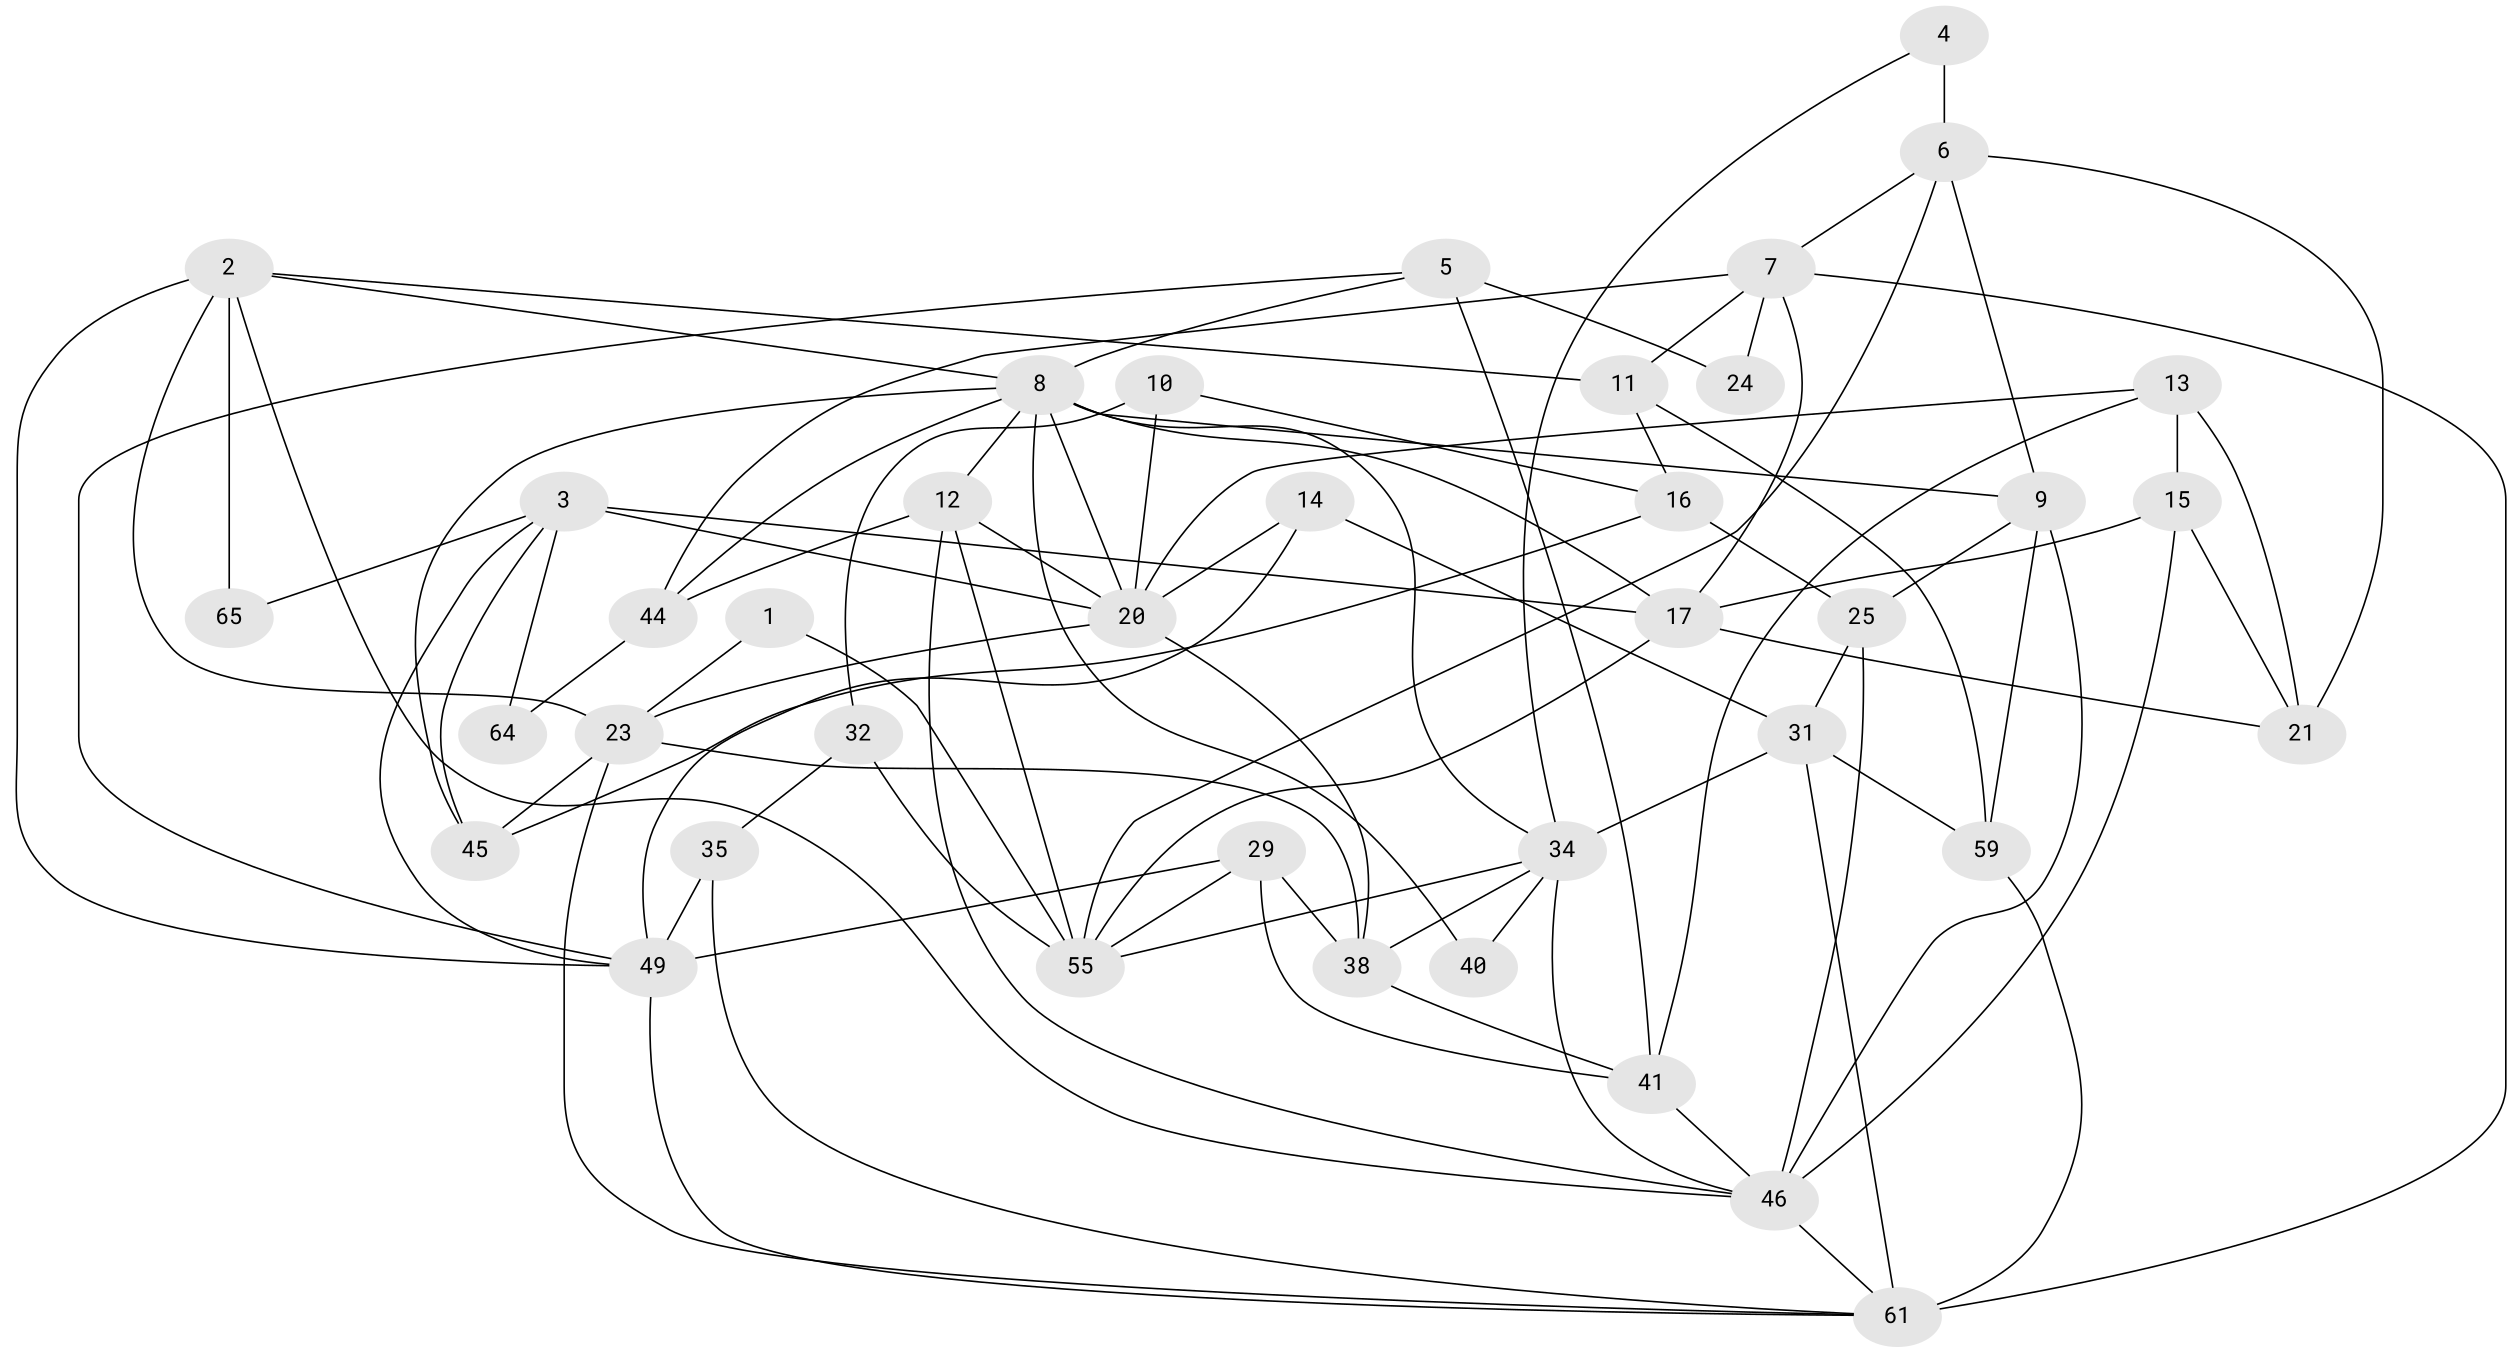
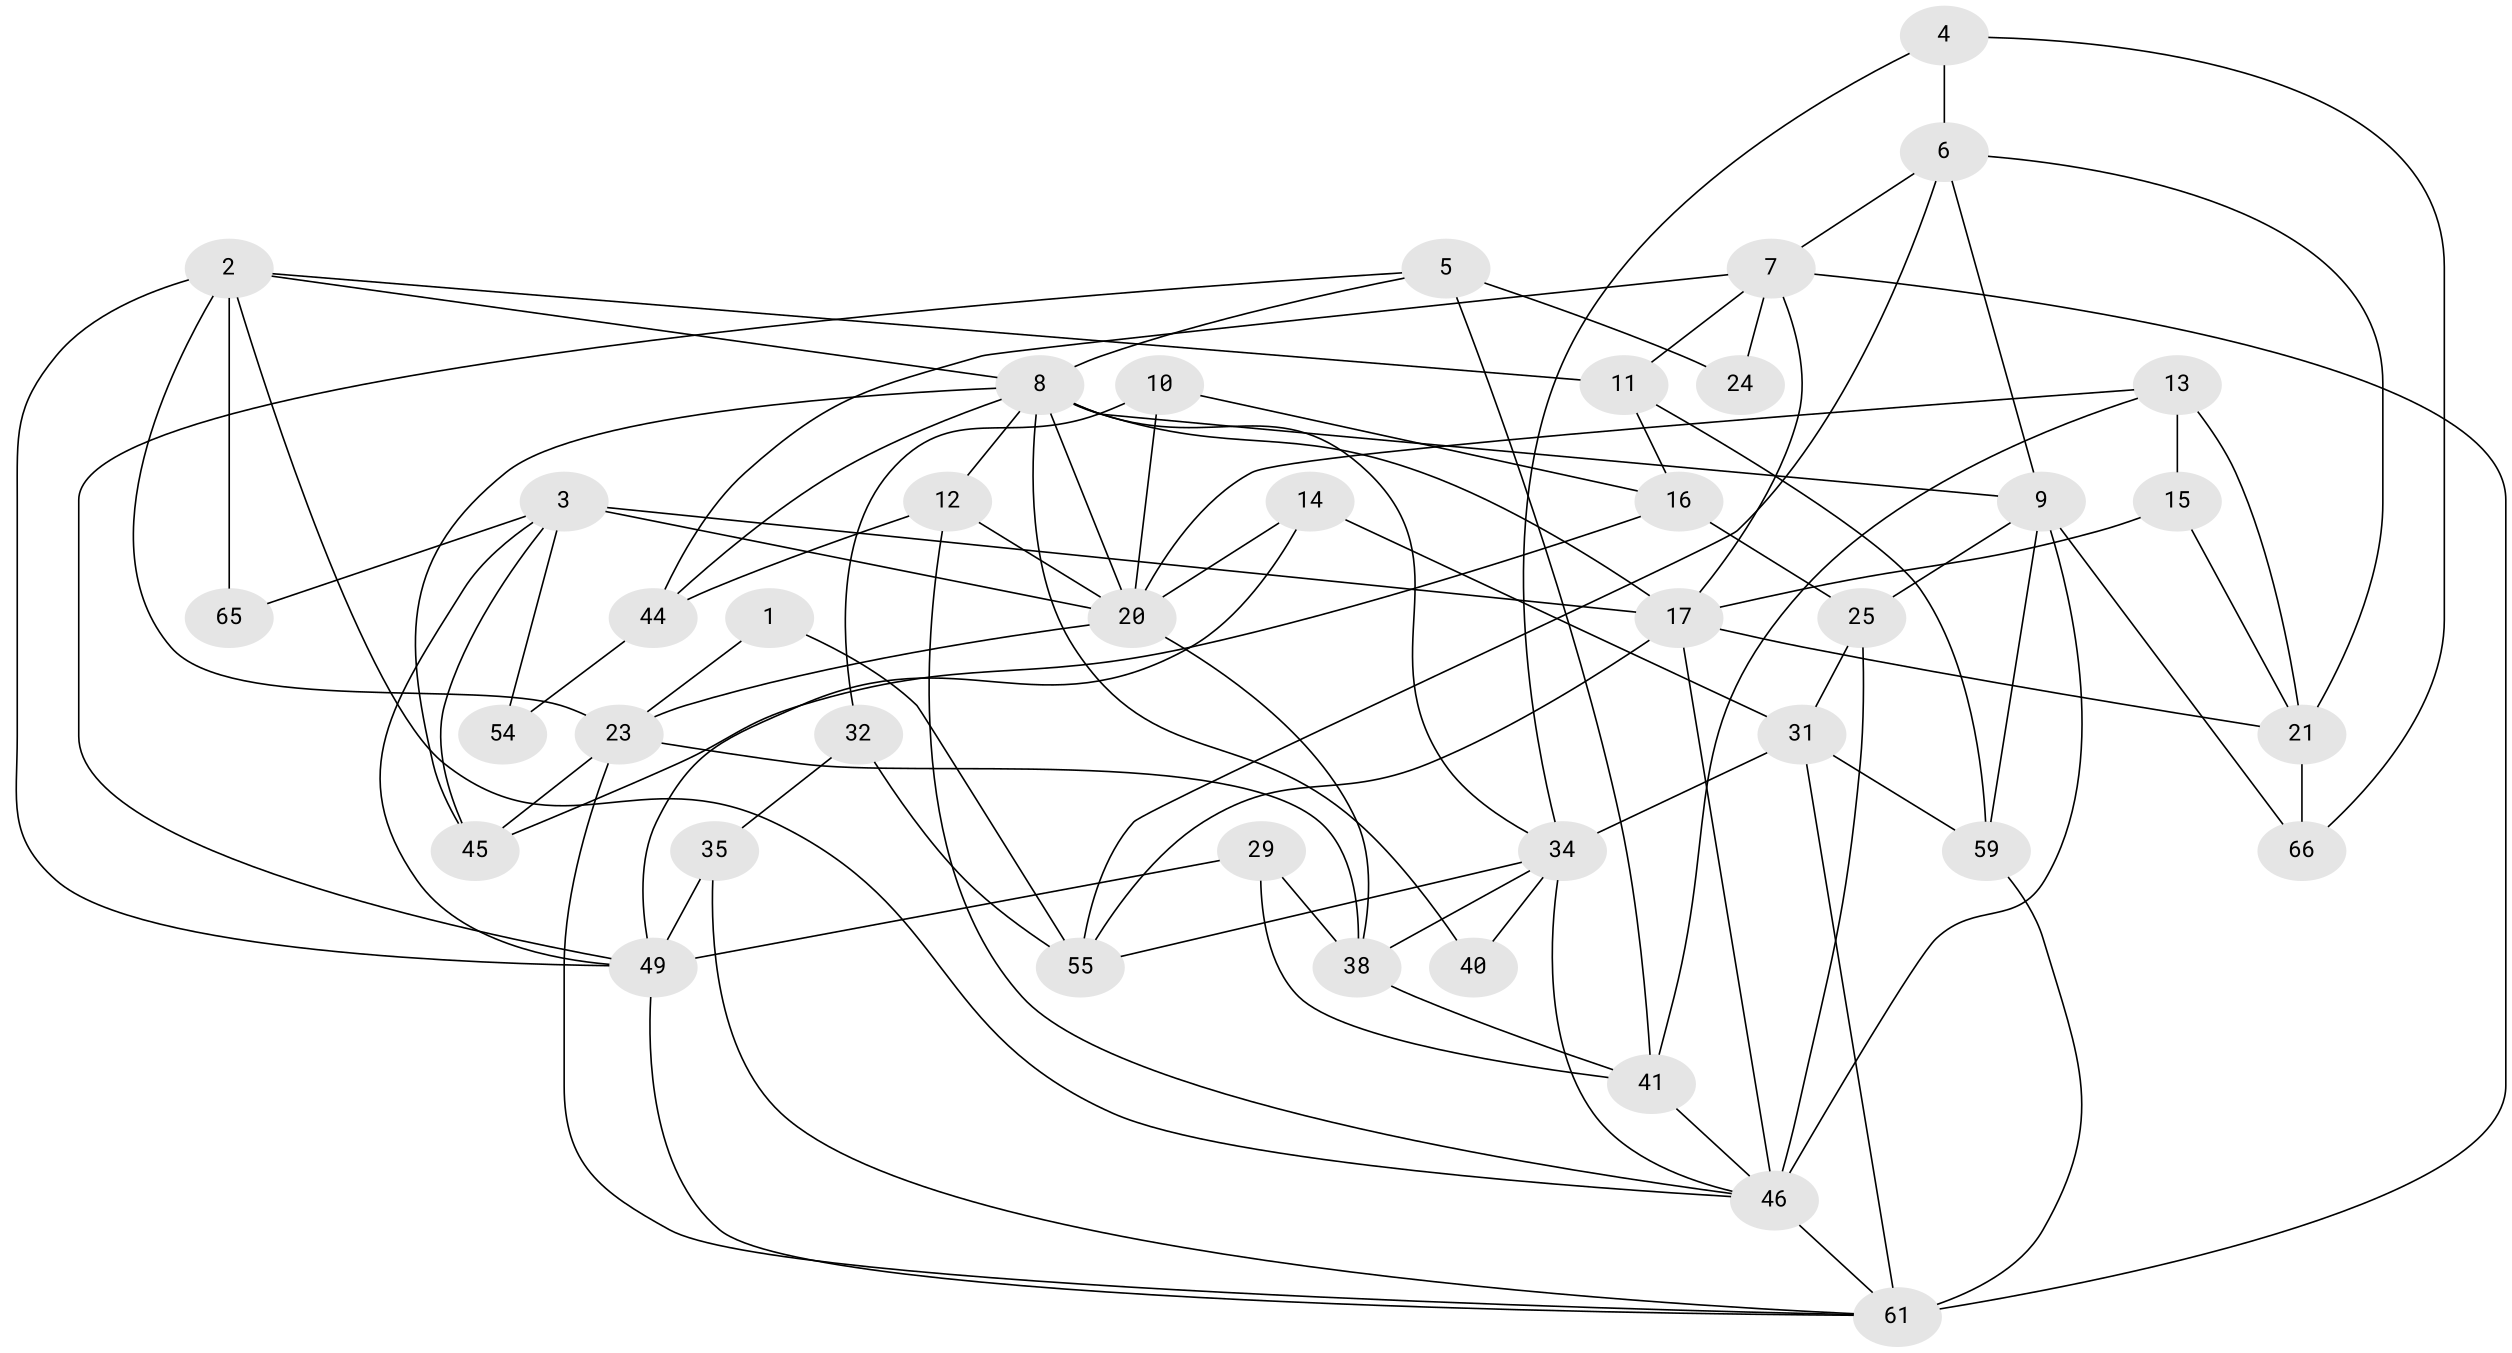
node "64": label "64" -> "54"
edge "12" -- "55": removed
node "66": added
edge "15" -- "46": now "17" -- "46"
edge "29" -- "55": removed
